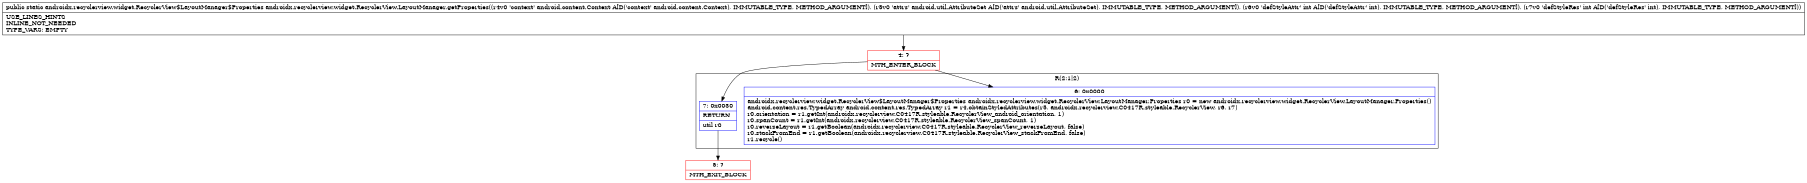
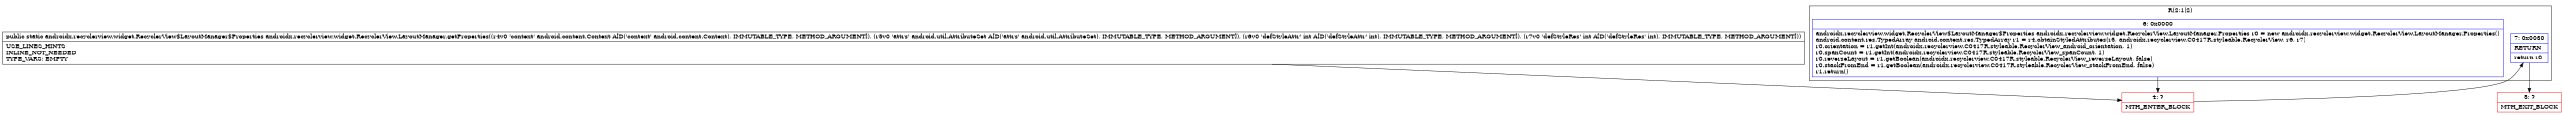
edge "4: ?" -> "6: 0x0000": reversed
node "7: 0x0030": text "util r0" -> "return r0"
node "6: 0x0000": text "r1.recycle()" -> "r1.return()"
